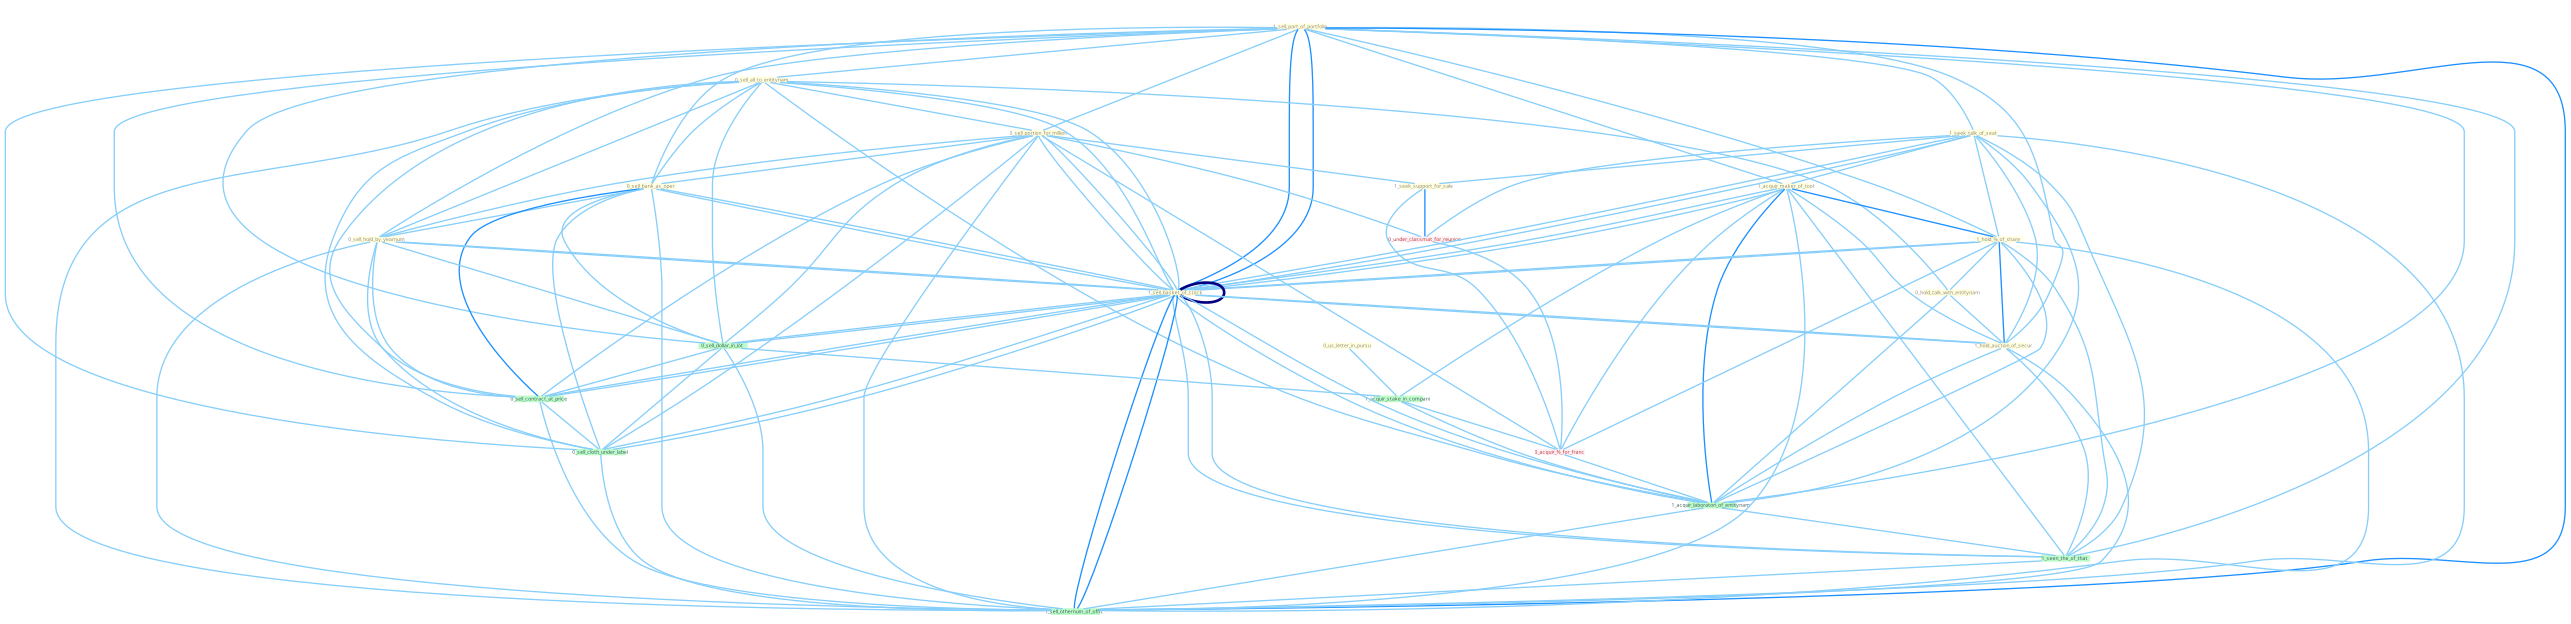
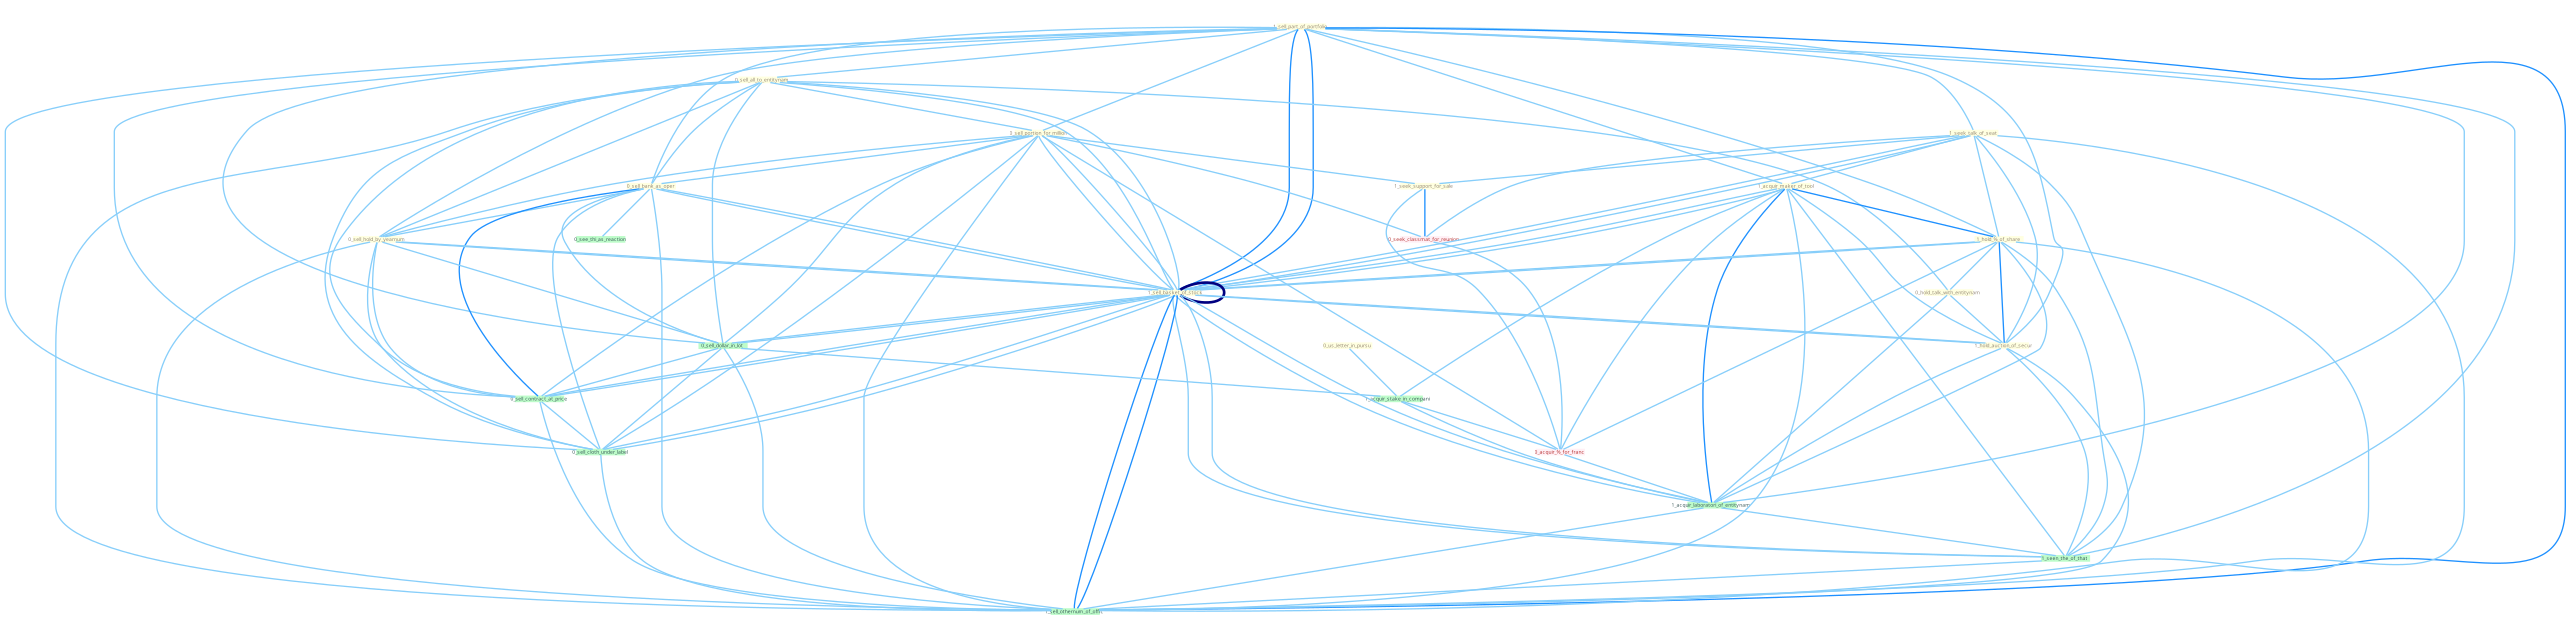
node "0_see_thi_as_reaction": added
node "0_under_classmat_for_reunion": label "0_under_classmat_for_reunion" -> "0_seek_classmat_for_reunion"
edge "0_sell_all_to_entitynam" -- "1_acquir_laboratori_of_entitynam": removed
edge "1_seek_talk_of_seat" -- "1_acquir_laboratori_of_entitynam": removed
